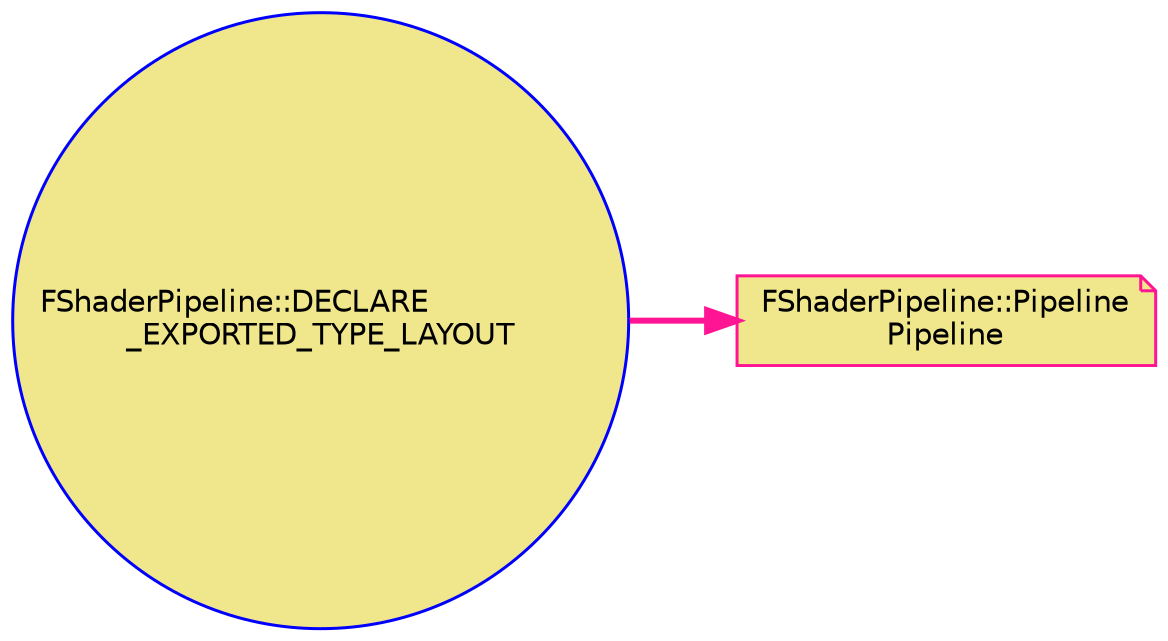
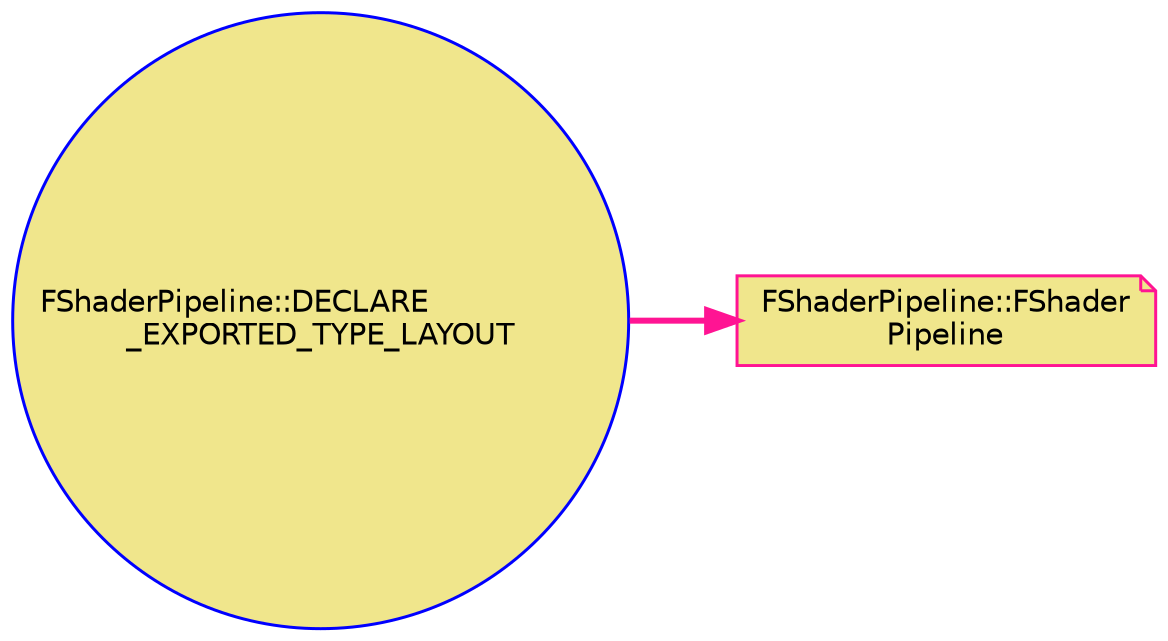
node "FShaderPipeline::Pipeline Pipeline": label "FShaderPipeline::Pipeline Pipeline" -> "FShaderPipeline::FShader Pipeline"
